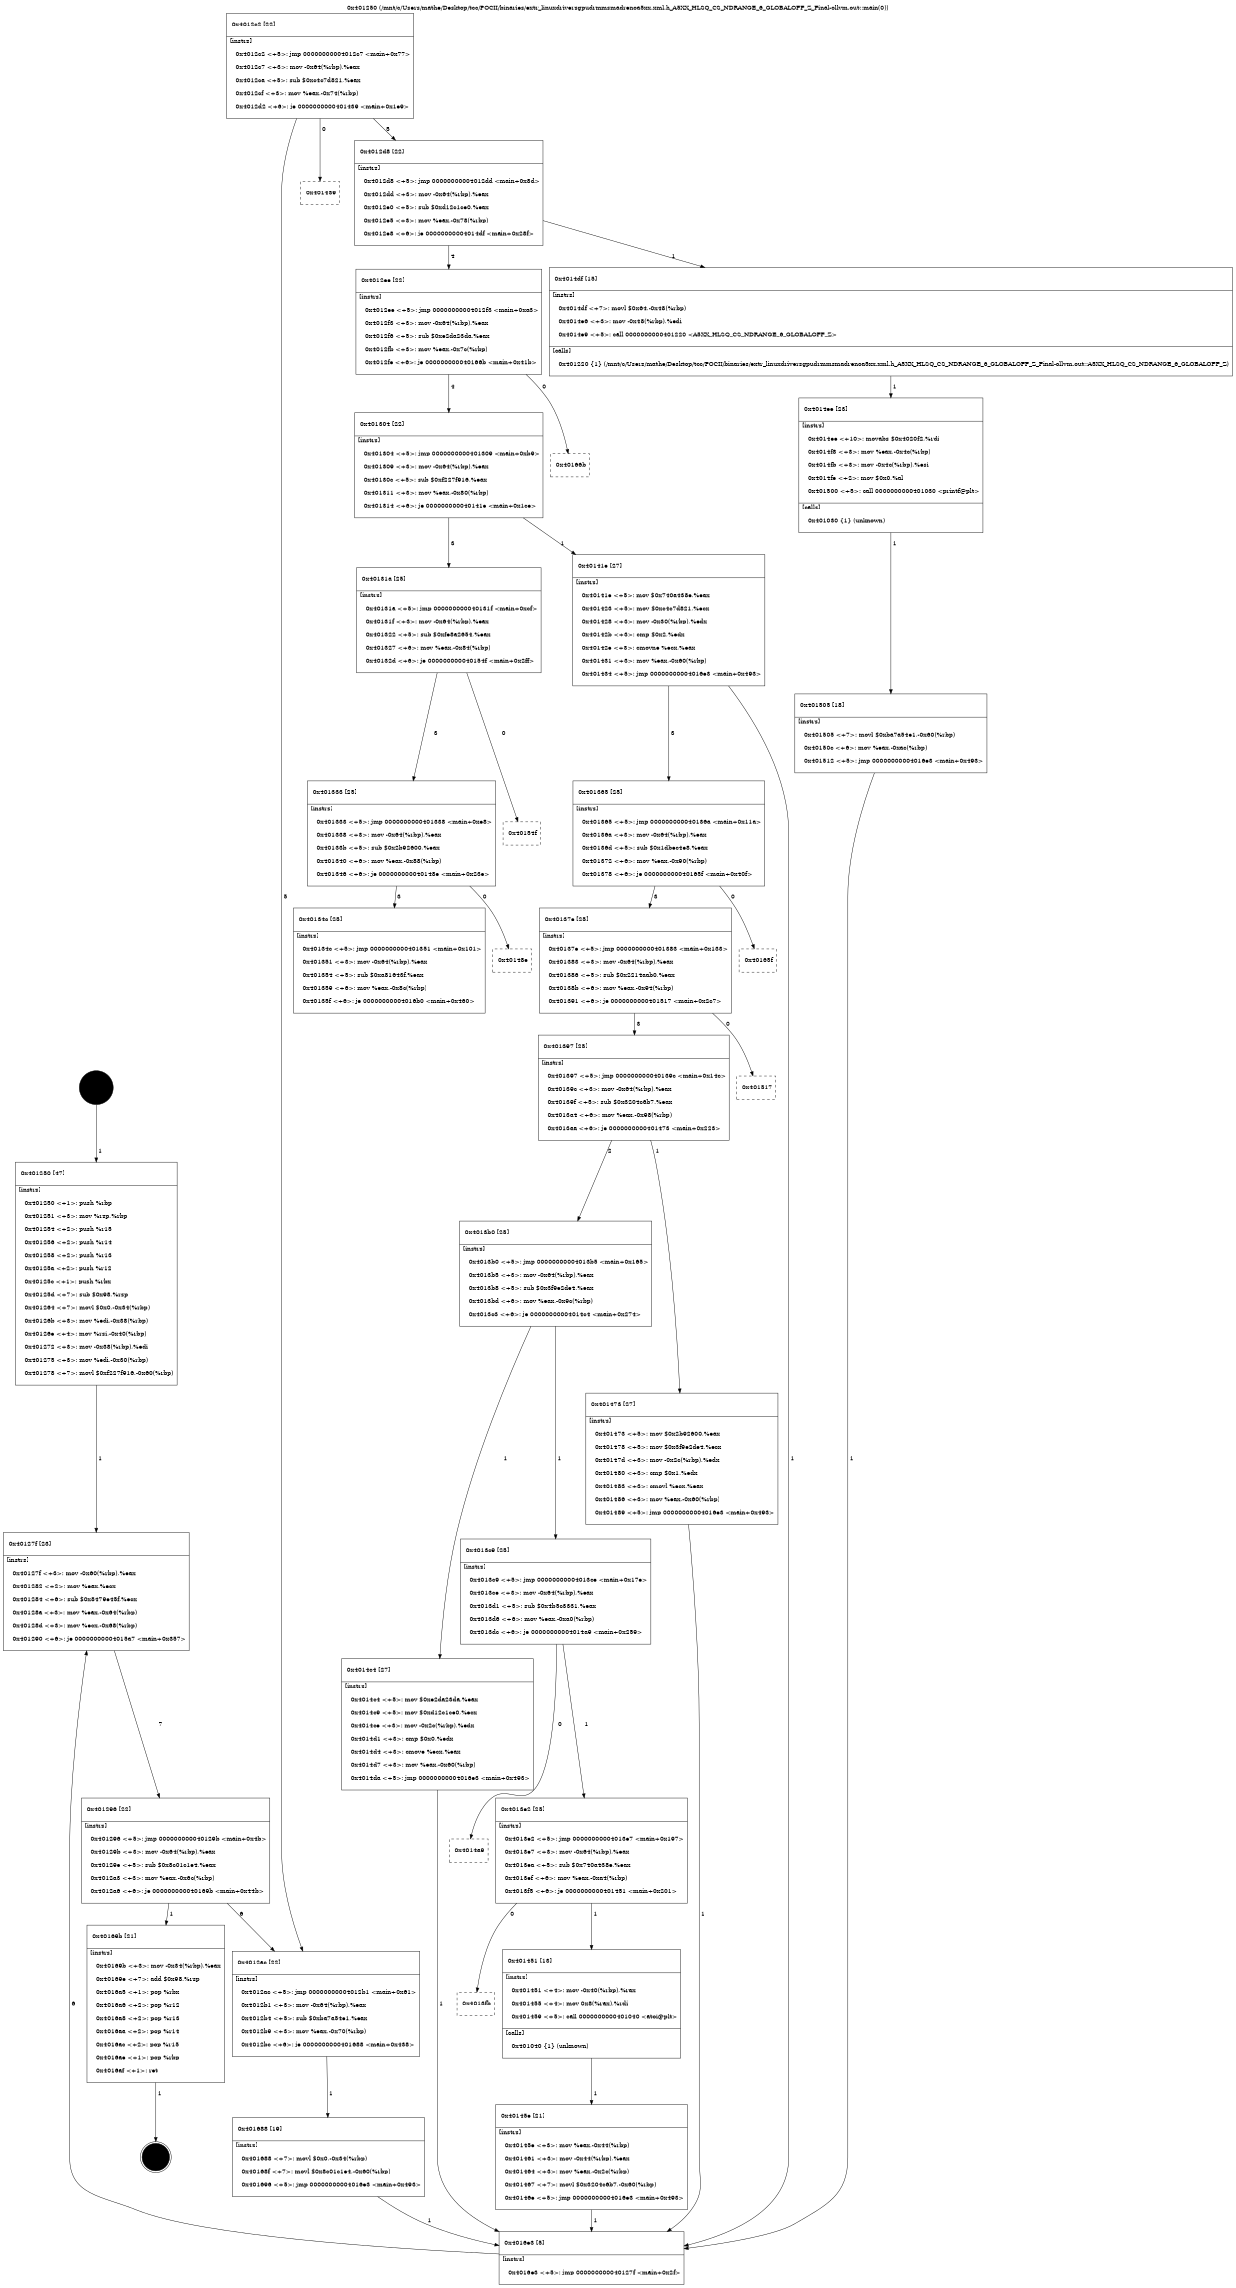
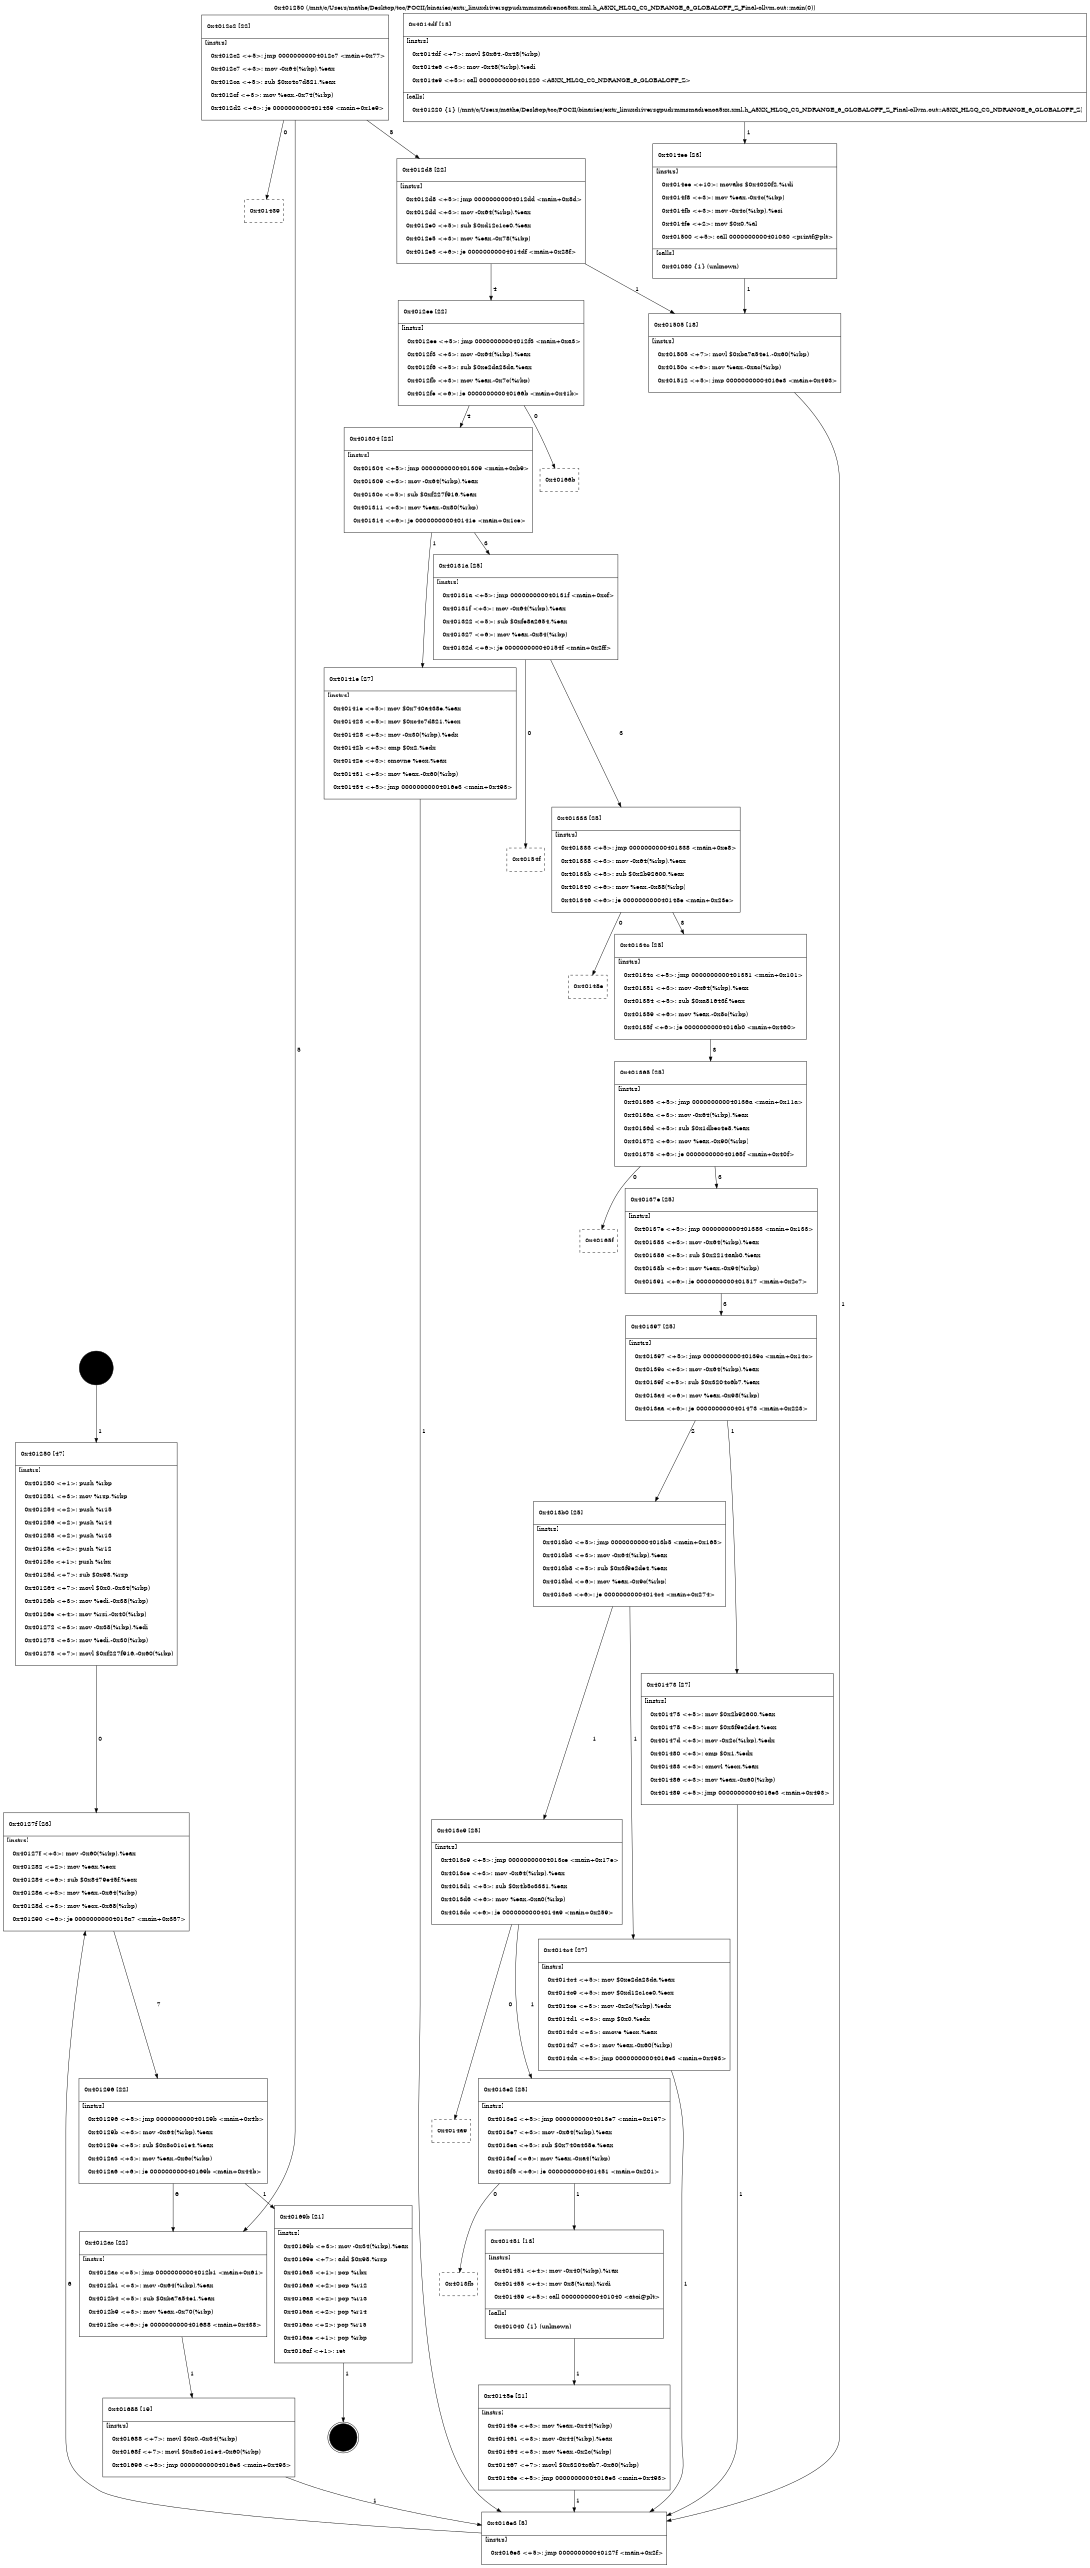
edge "0x4012d8 [22]" -> "0x4014df [15]": now "0x4012d8 [22]" -> "0x401505 [18]"
edge "0x40141e [27]" -> "0x401365 [25]": now "0x40134c [25]" -> "0x401365 [25]"
node "0x401517": removed
edge "0x401250 [47]" -> "0x40127f [23]": label " 1" -> " 0"
